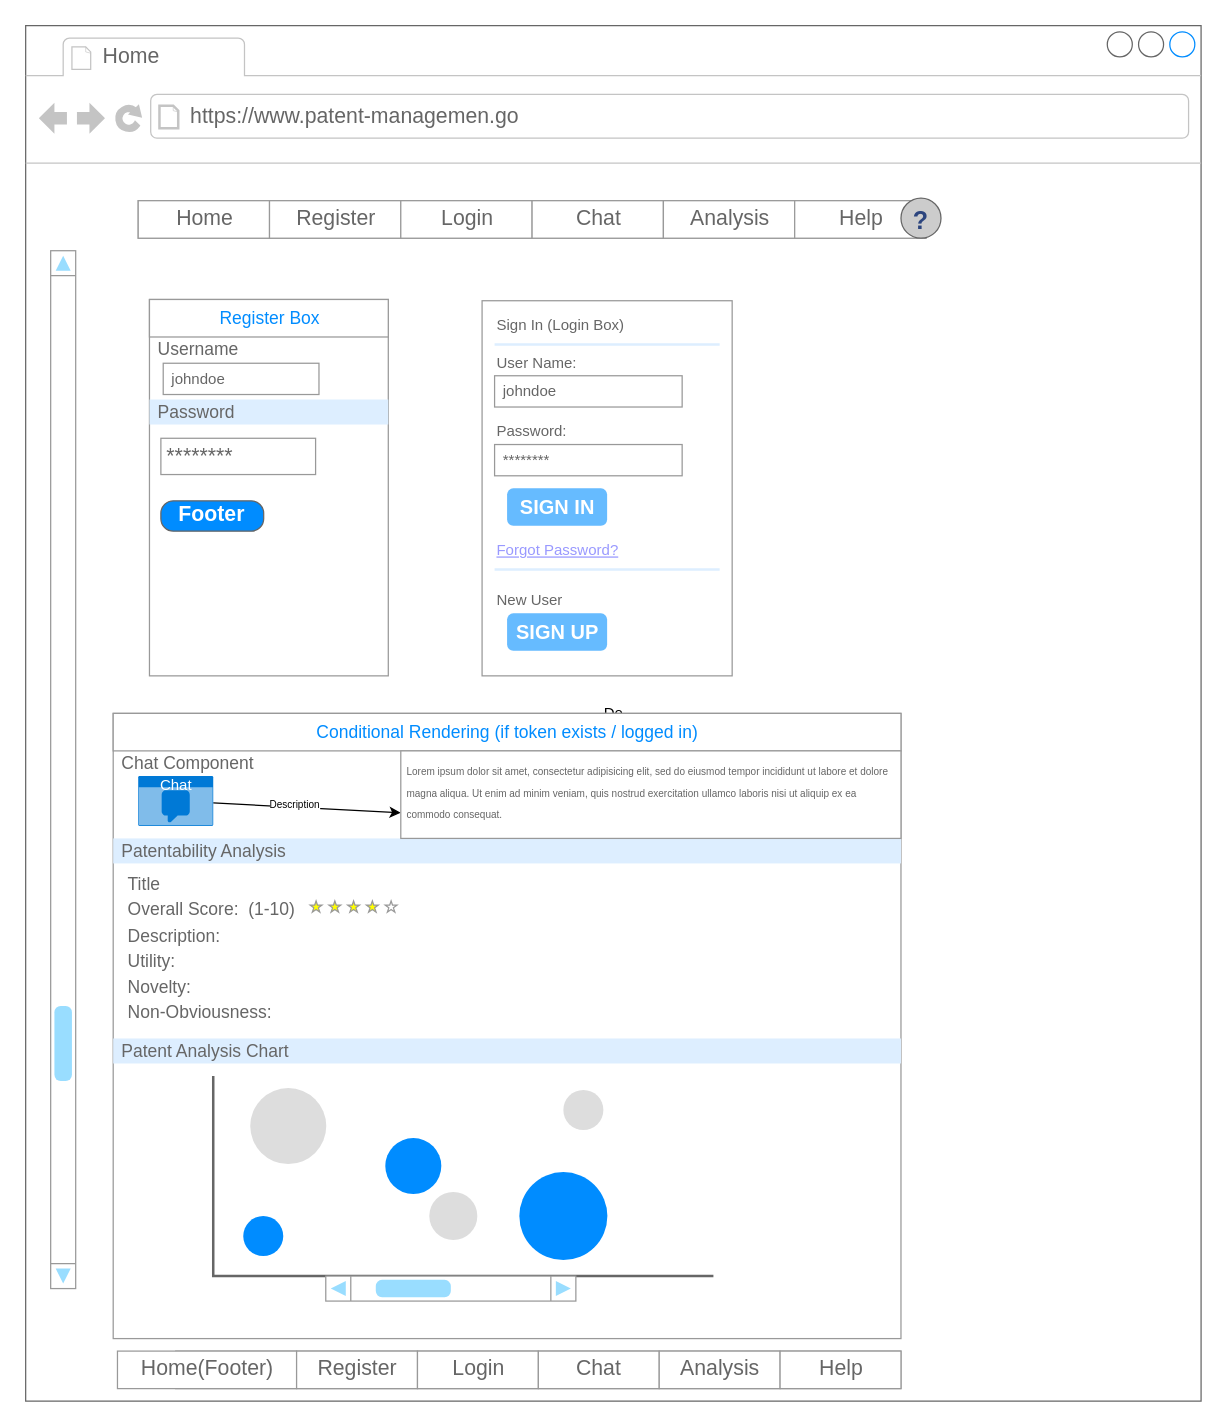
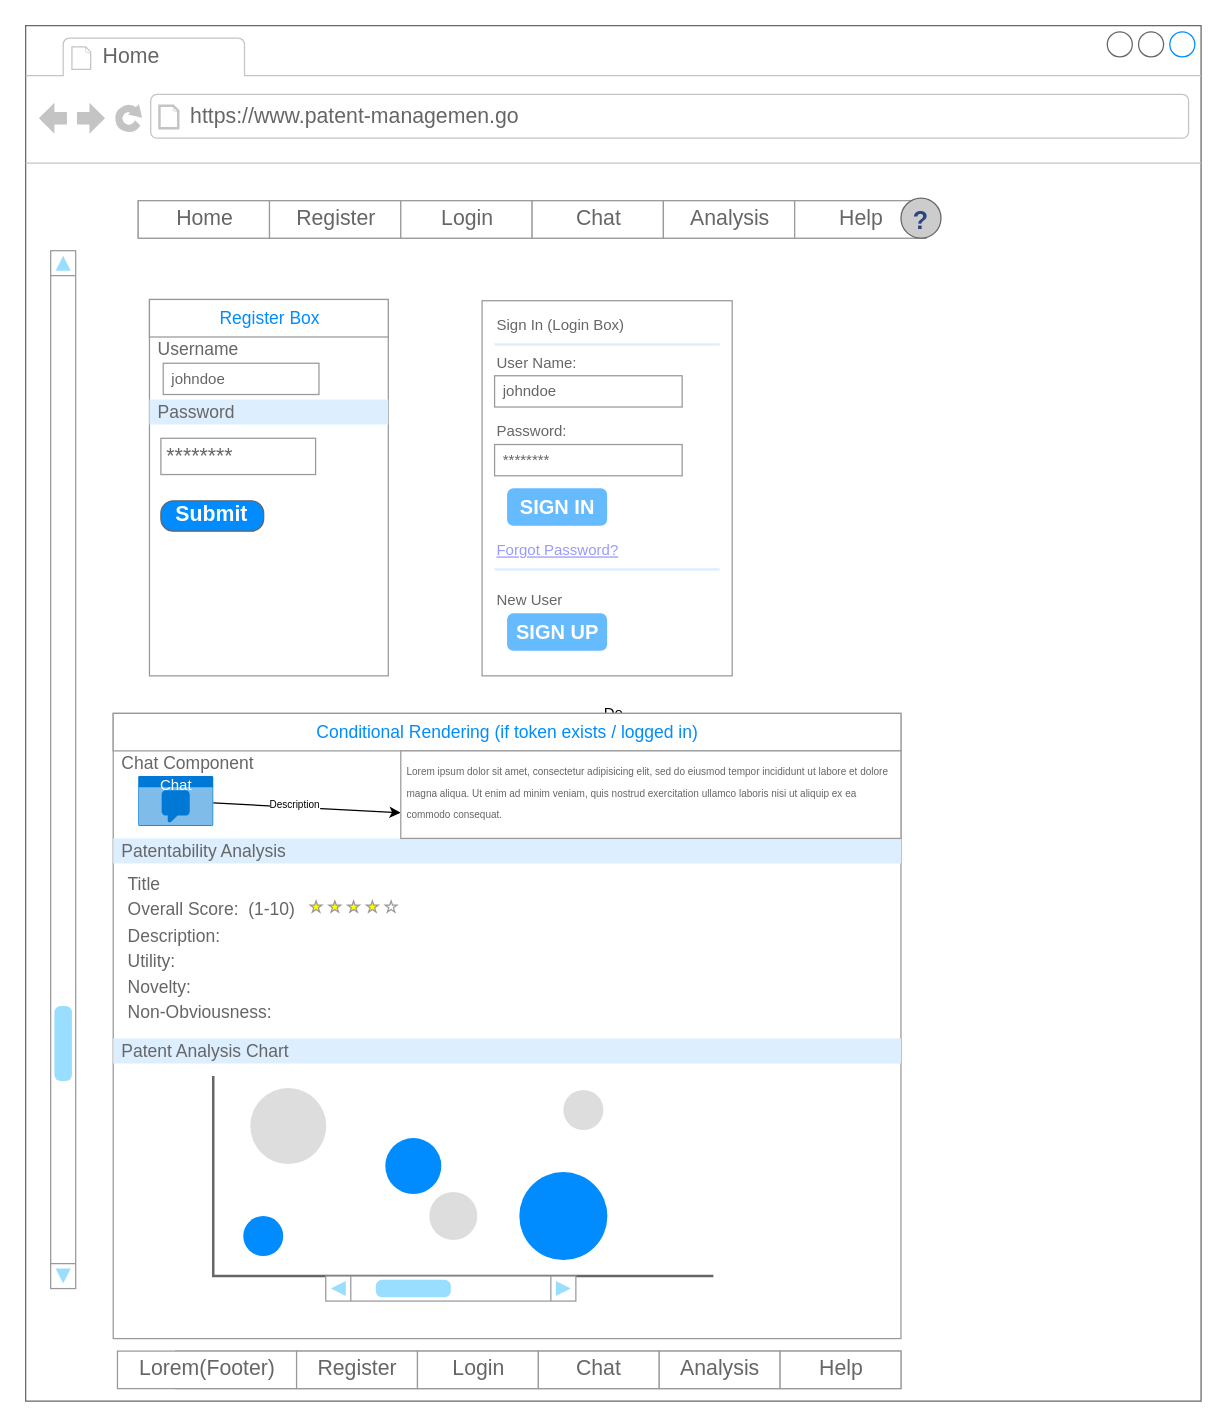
node "Footer": label "Footer" -> "Submit"
node "Home(Footer)": label "Home(Footer)" -> "Lorem(Footer)"
